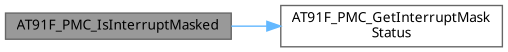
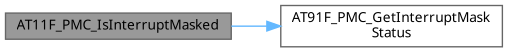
node "AT91F_PMC_IsInterruptMasked": label "AT91F_PMC_IsInterruptMasked" -> "AT11F_PMC_IsInterruptMasked"
